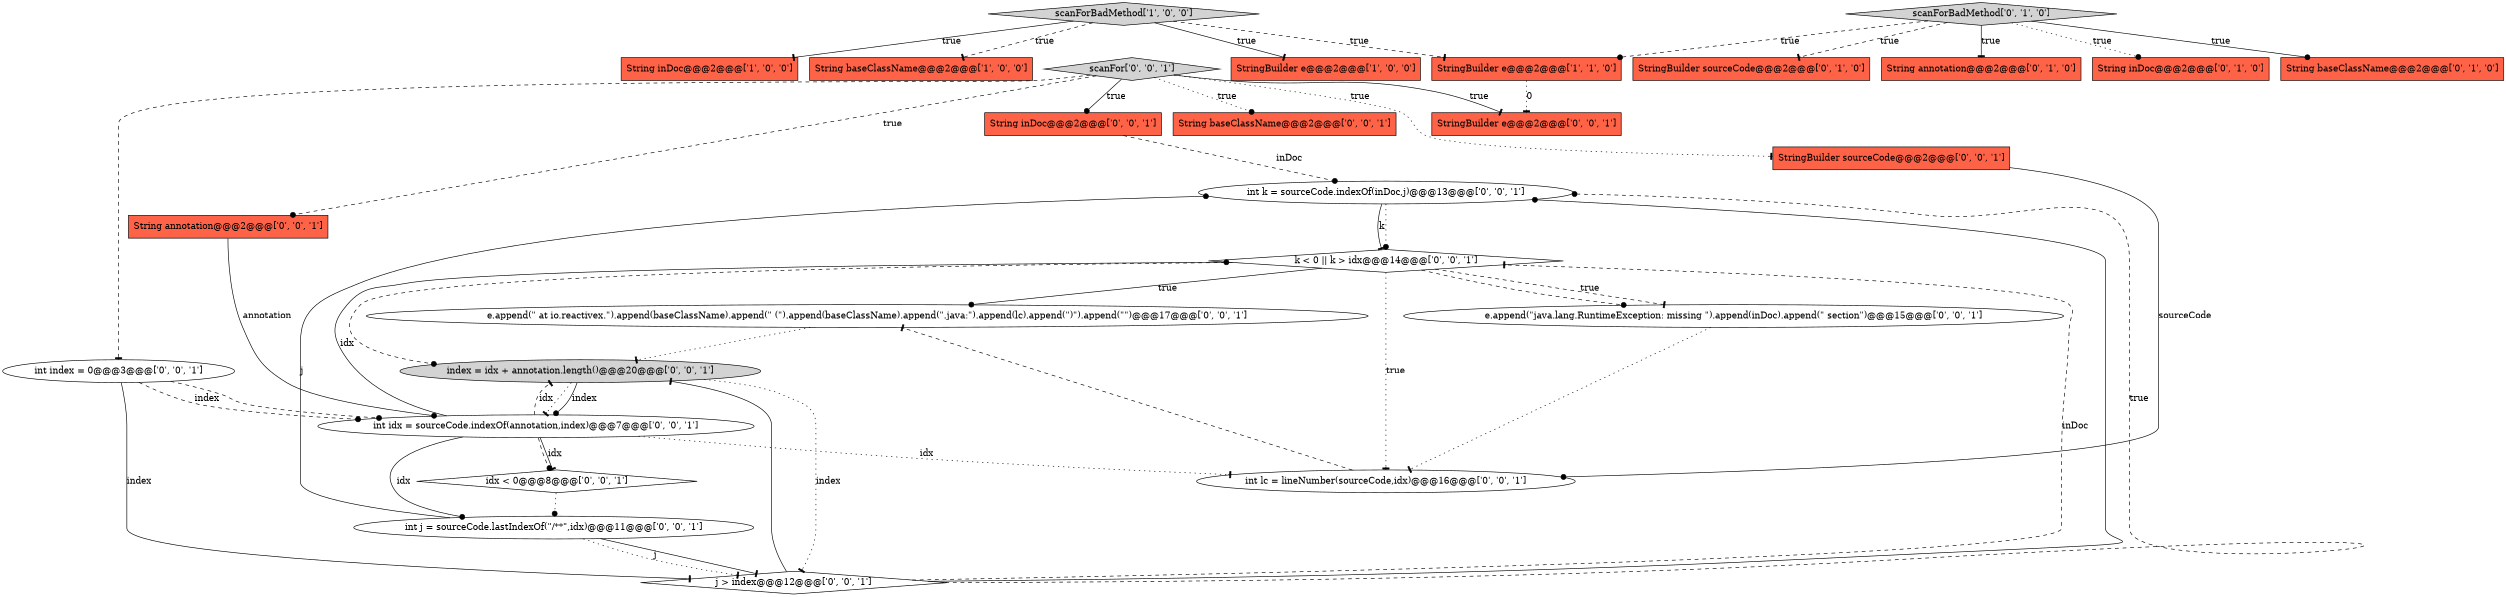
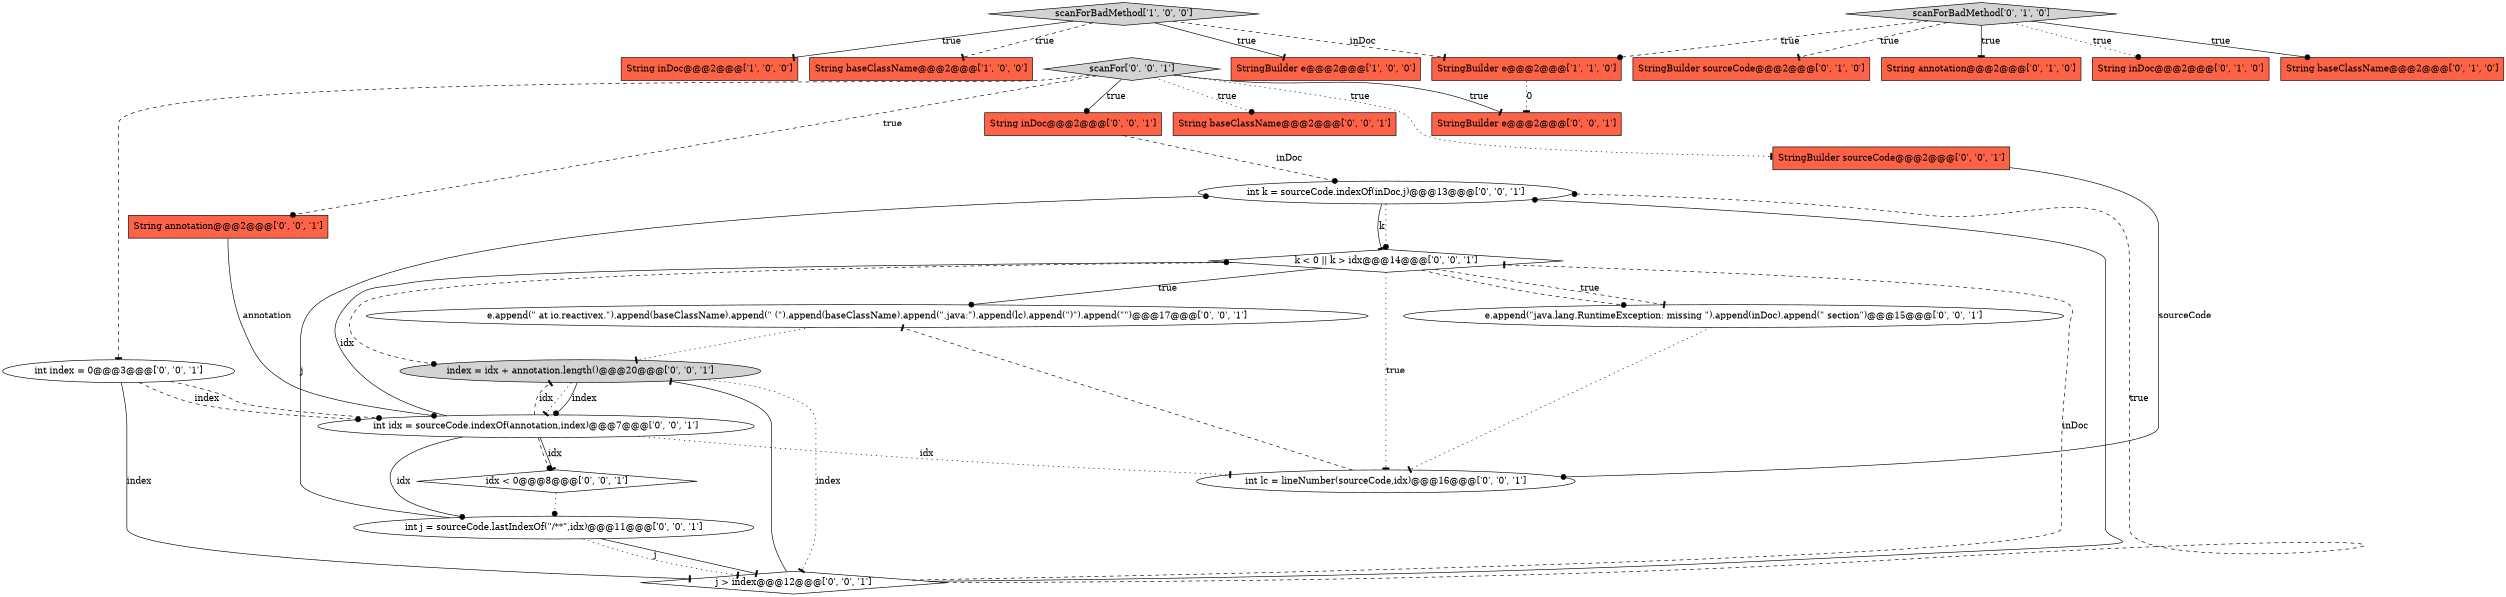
edge "scanForBadMethod['1', '0', '0']" -> "StringBuilder e@@@2@@@['1', '1', '0']": label "true" -> "inDoc"
